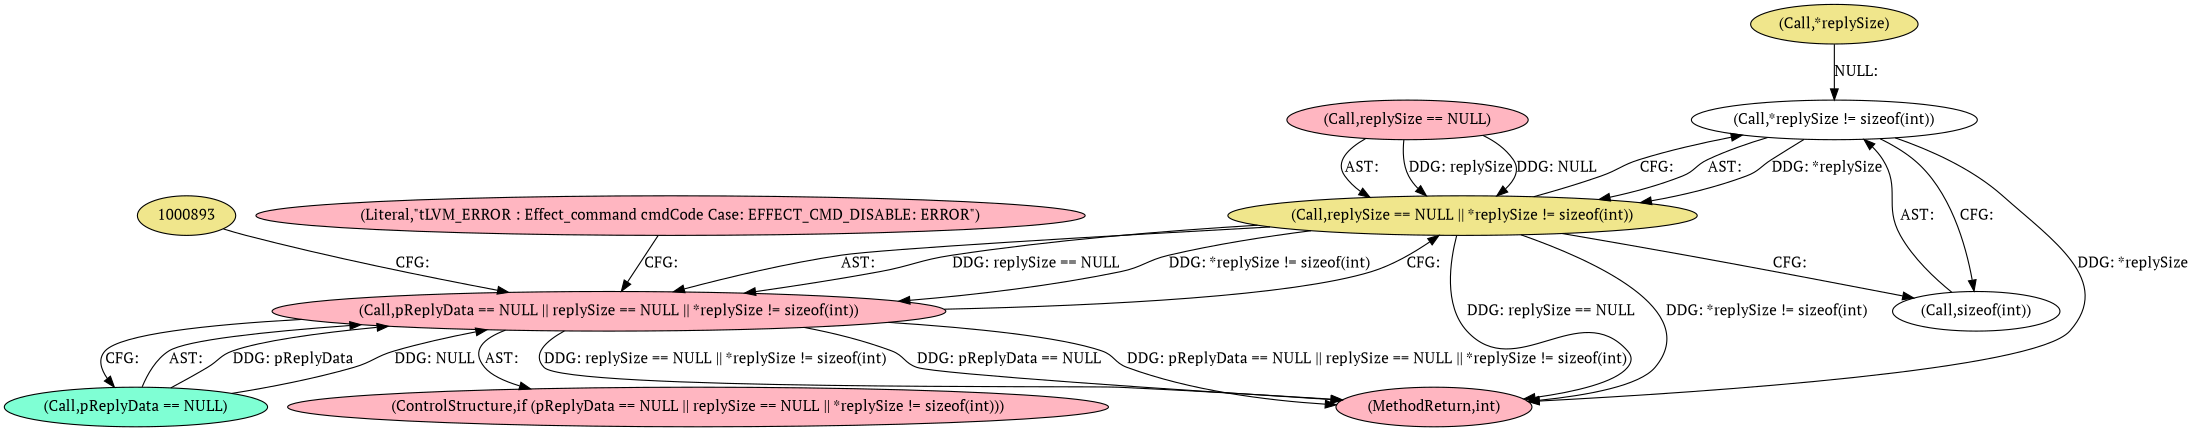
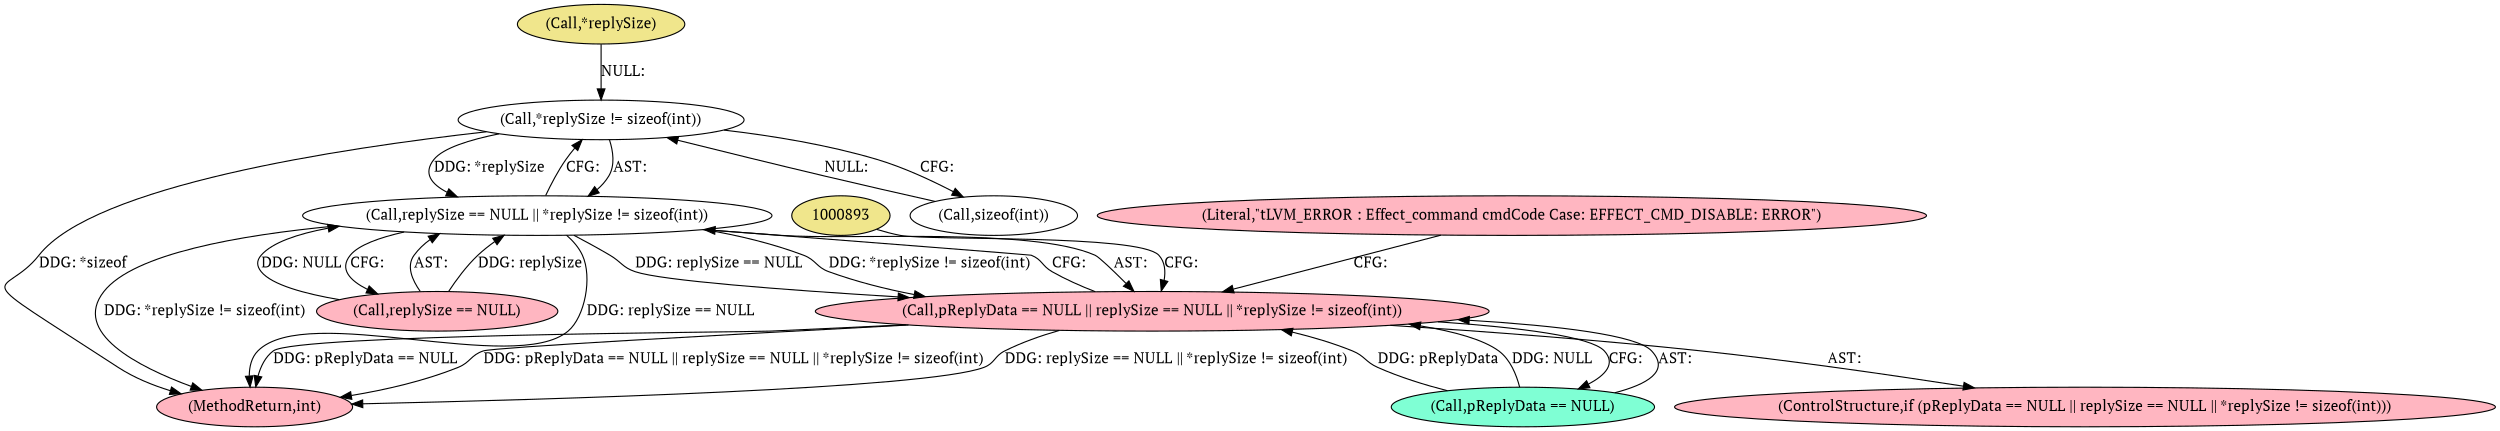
node "(Call,replySize == NULL || *replySize != sizeof(int))": fillcolor khaki -> white
edge "(Call,sizeof(int))" -> "(Call,*replySize != sizeof(int))": label "AST: " -> "NULL: "
edge "(Call,*replySize != sizeof(int))" -> "(MethodReturn,int)": label "DDG: *replySize" -> "DDG: *sizeof"
edge "(Call,replySize == NULL || *replySize != sizeof(int))" -> "(Call,sizeof(int))": now "(Call,replySize == NULL || *replySize != sizeof(int))" -> "(Call,replySize == NULL)"
